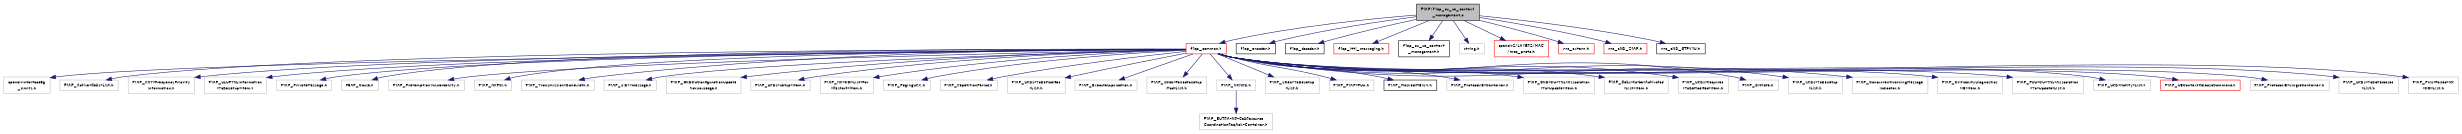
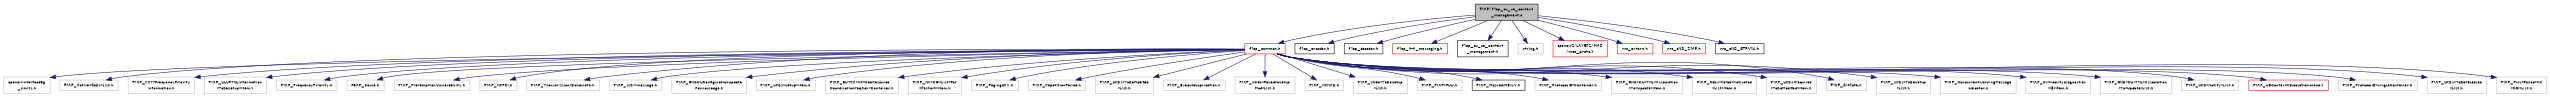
node "F1AP_PrivateMessage.h": label "F1AP_PrivateMessage.h" -> "F1AP_FrequencyPriority.h"
node "F1AP_PDU-CU-TNL-Association -To-Update-List.h": label "F1AP_PDU-CU-TNL-Association -To-Update-List.h" -> "F1AP_GNB-CU-TNL-Association -To-Update-List.h"
edge "F1AP_NRNRB.h" -> "F1AP_EUTRA-NR-CellResource CoordinationReqAck-Container.h": now "f1ap_common.h" -> "F1AP_EUTRA-NR-CellResource CoordinationReqAck-Container.h"
